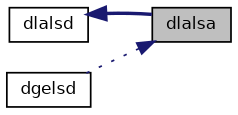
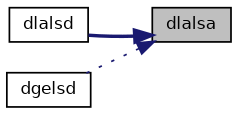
edge "dlalsa" -> "dlalsd": reversed
